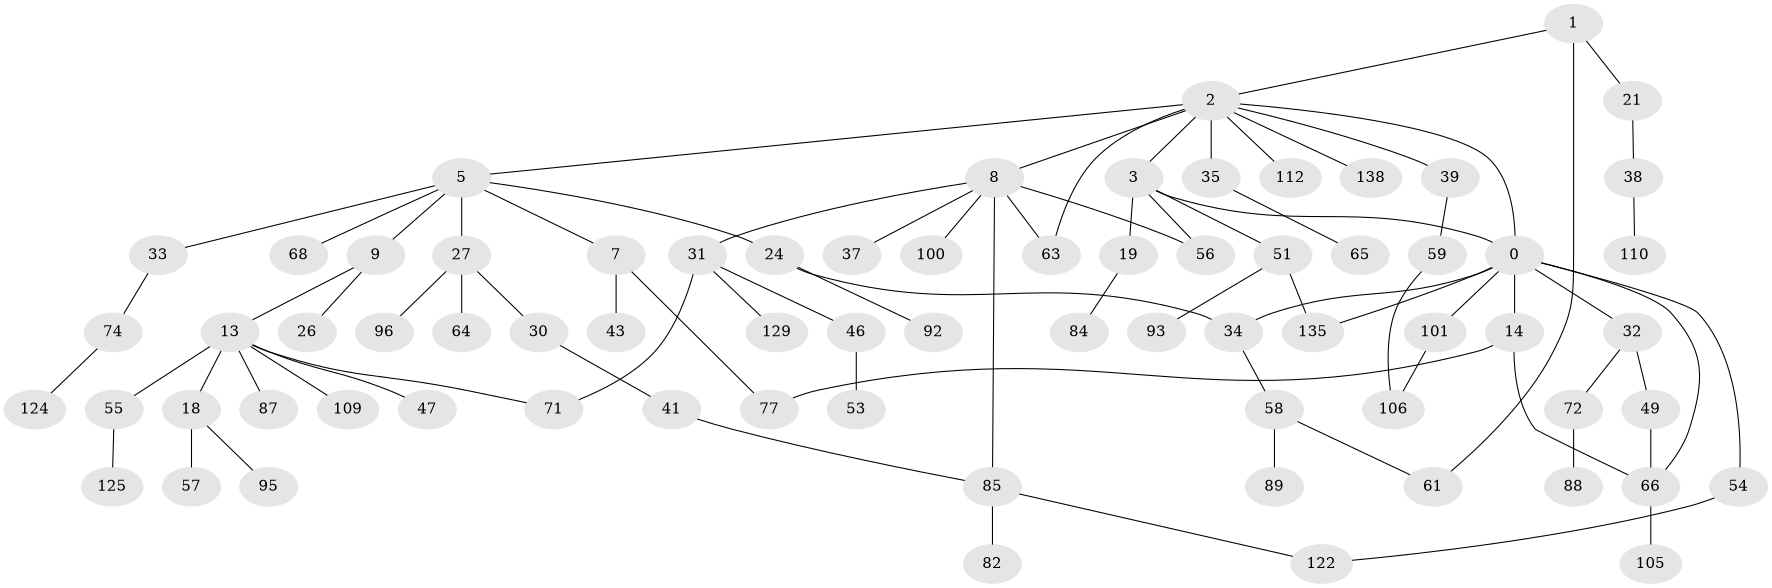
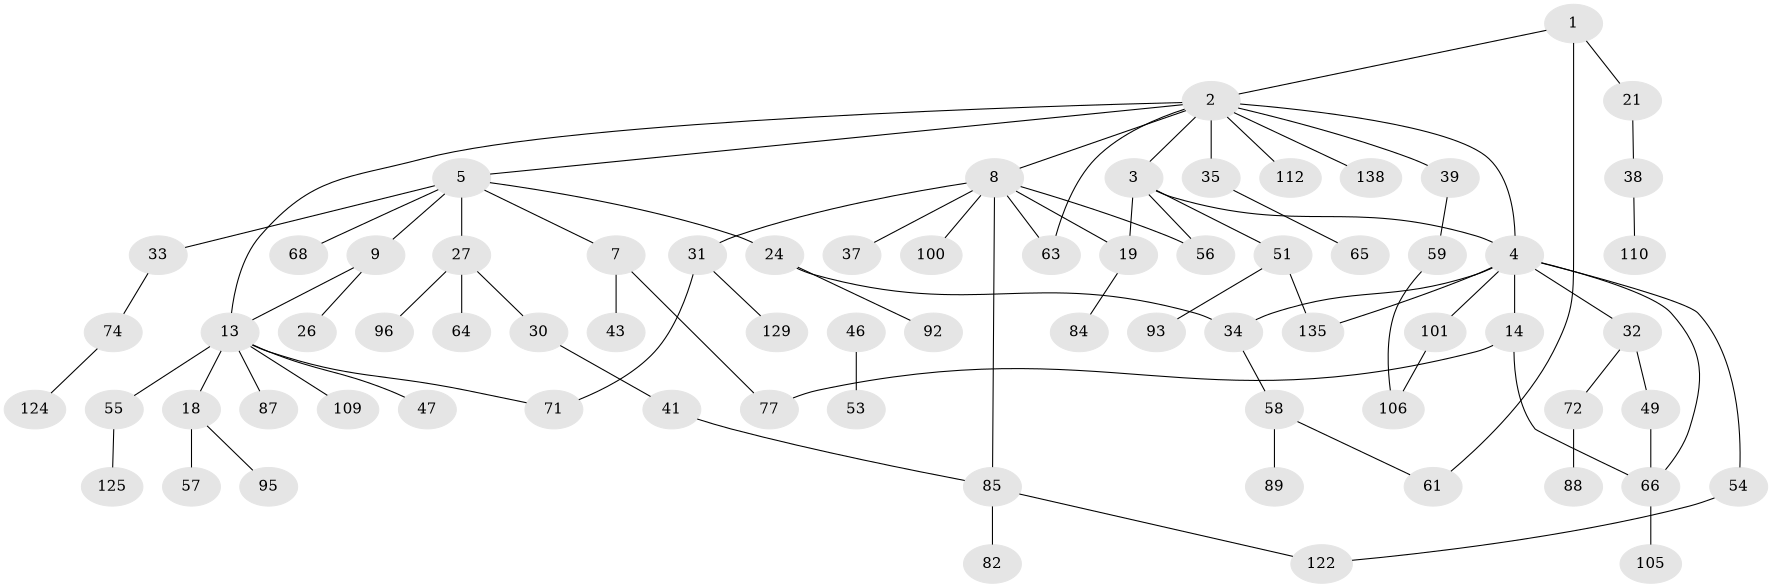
edge "2" -- "13": added
edge "8" -- "19": added
node "0": label "0" -> "4"
edge "31" -- "46": removed
